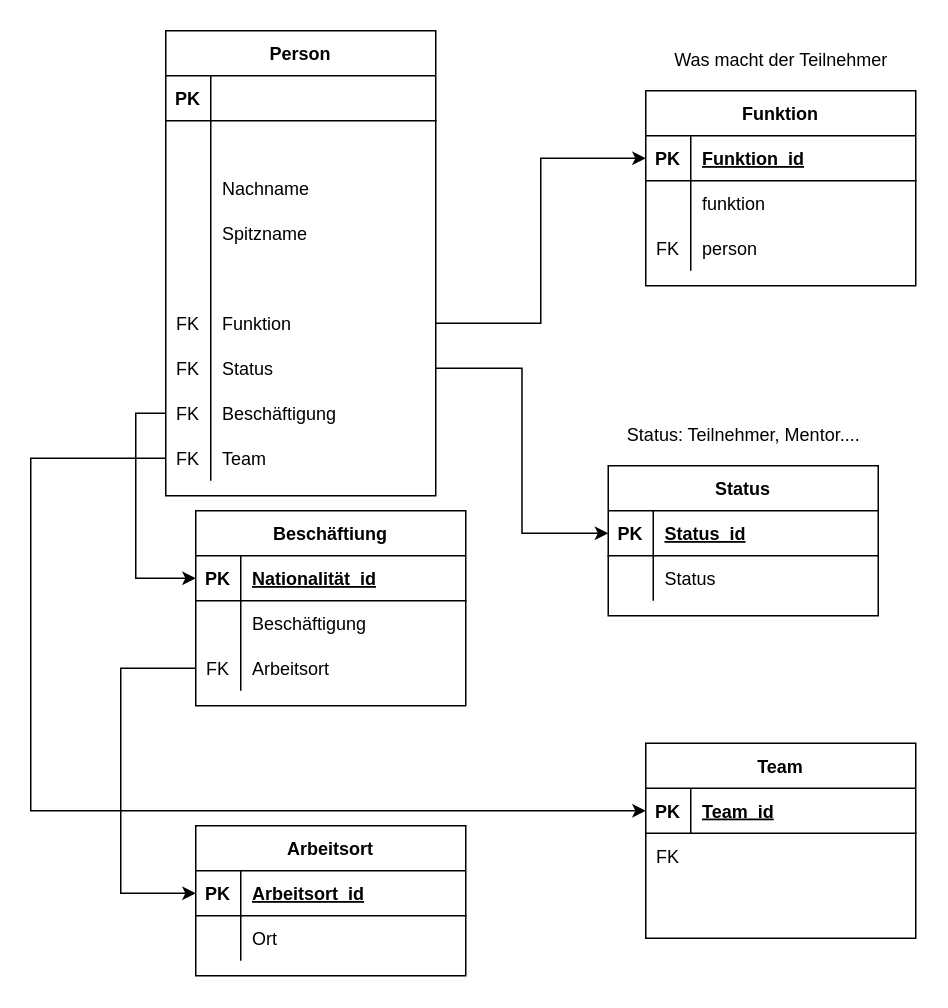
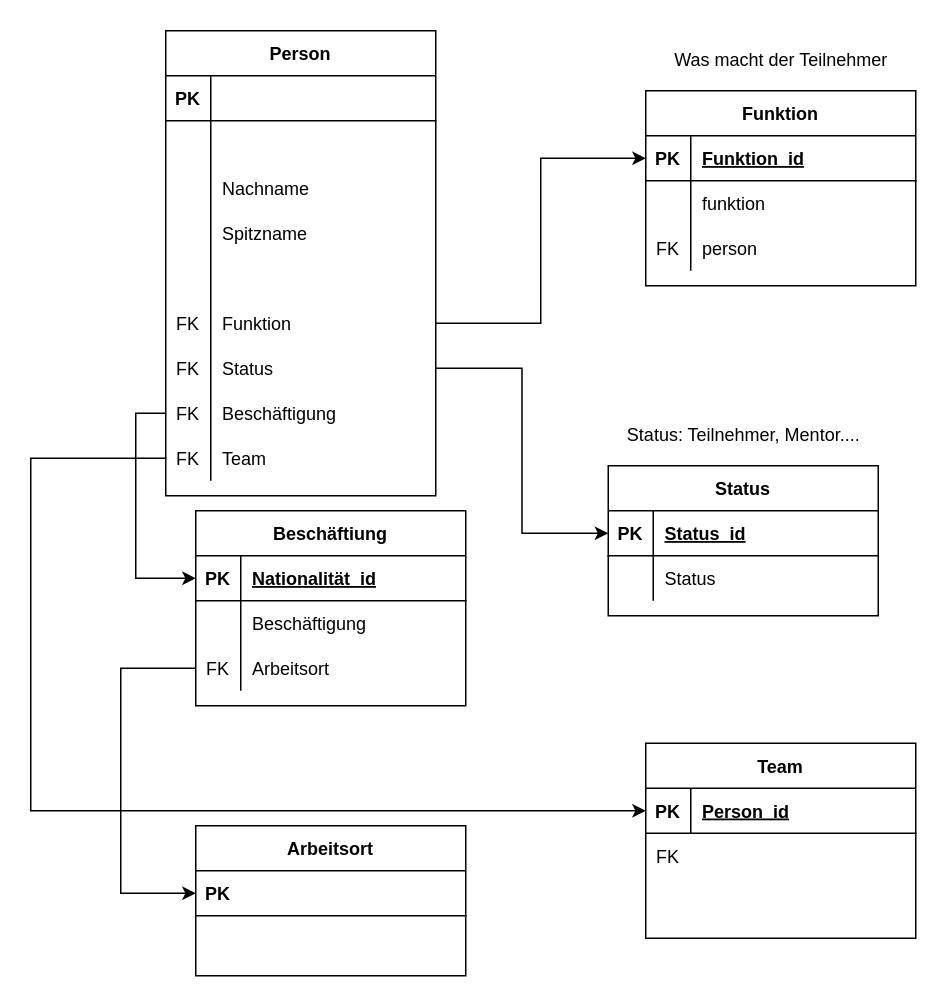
node "Team_id": label "Team_id" -> "Person_id"
node "Arbeitsort_id": removed
node "Ort": removed
